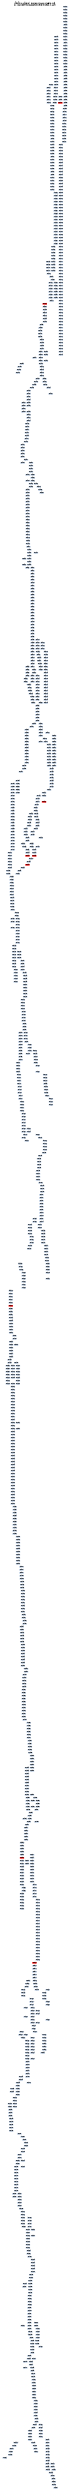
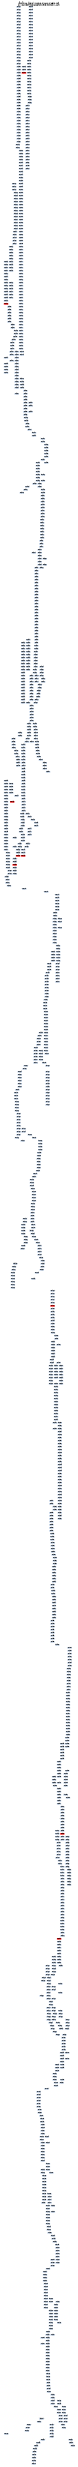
node "0x08079310": removed
node "0x0804bf3f": removed
